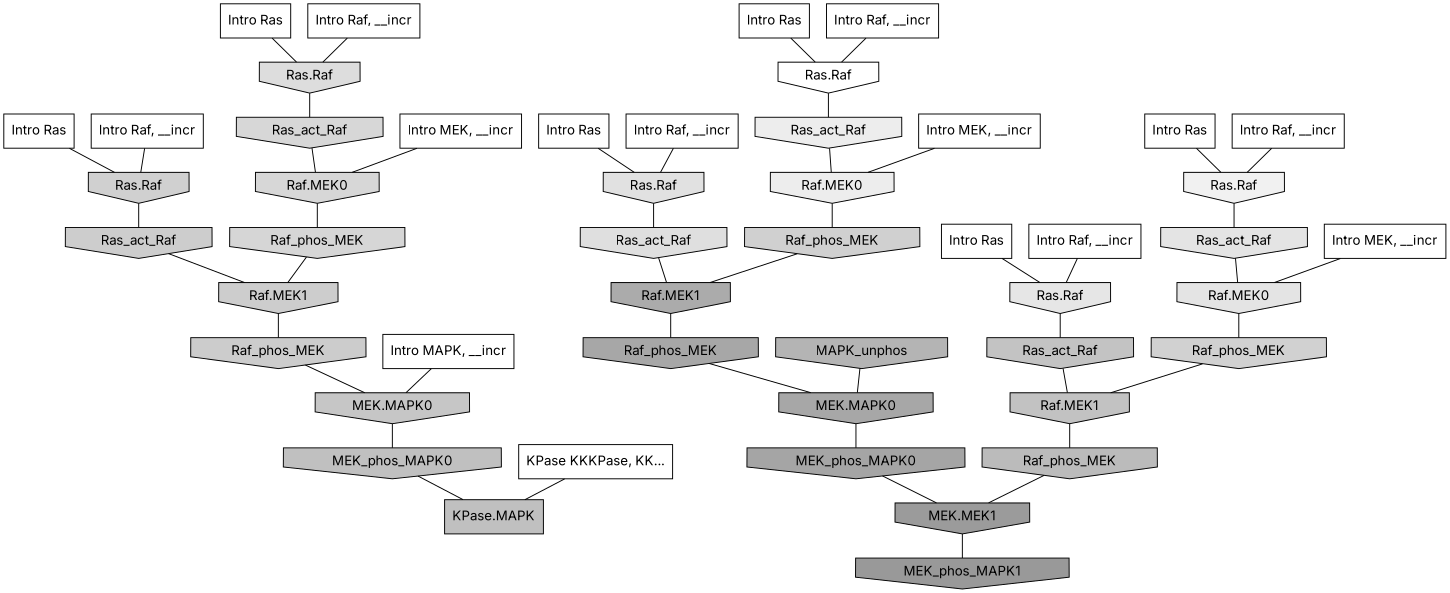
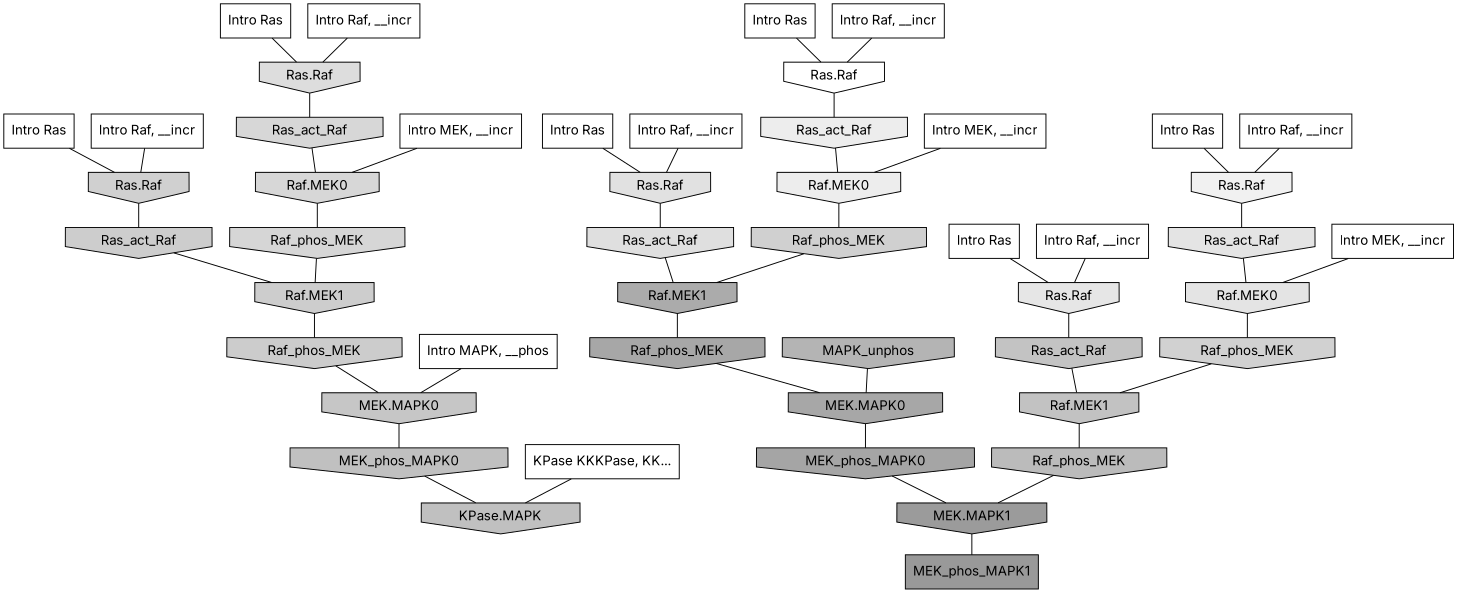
node "Intro MAPK, __incr": label "Intro MAPK, __incr" -> "Intro MAPK, __phos"
node "KPase.MAPK": shape box -> invhouse
node "MEK.MEK1": label "MEK.MEK1" -> "MEK.MAPK1"
node "MEK_phos_MAPK1": shape invhouse -> box
